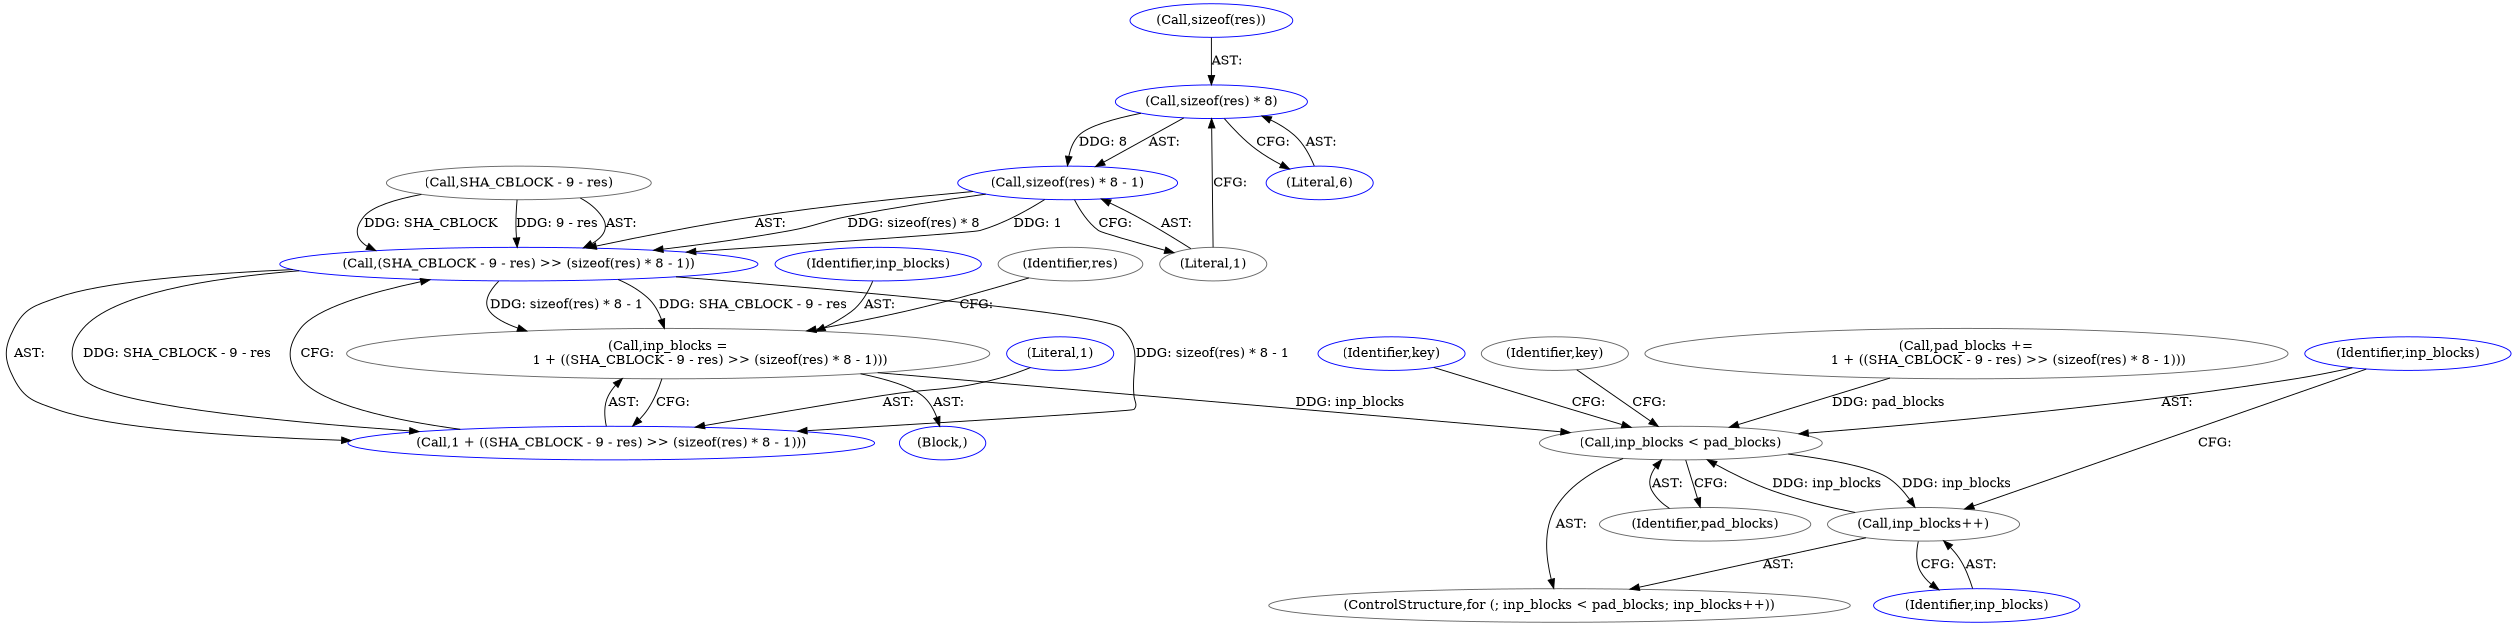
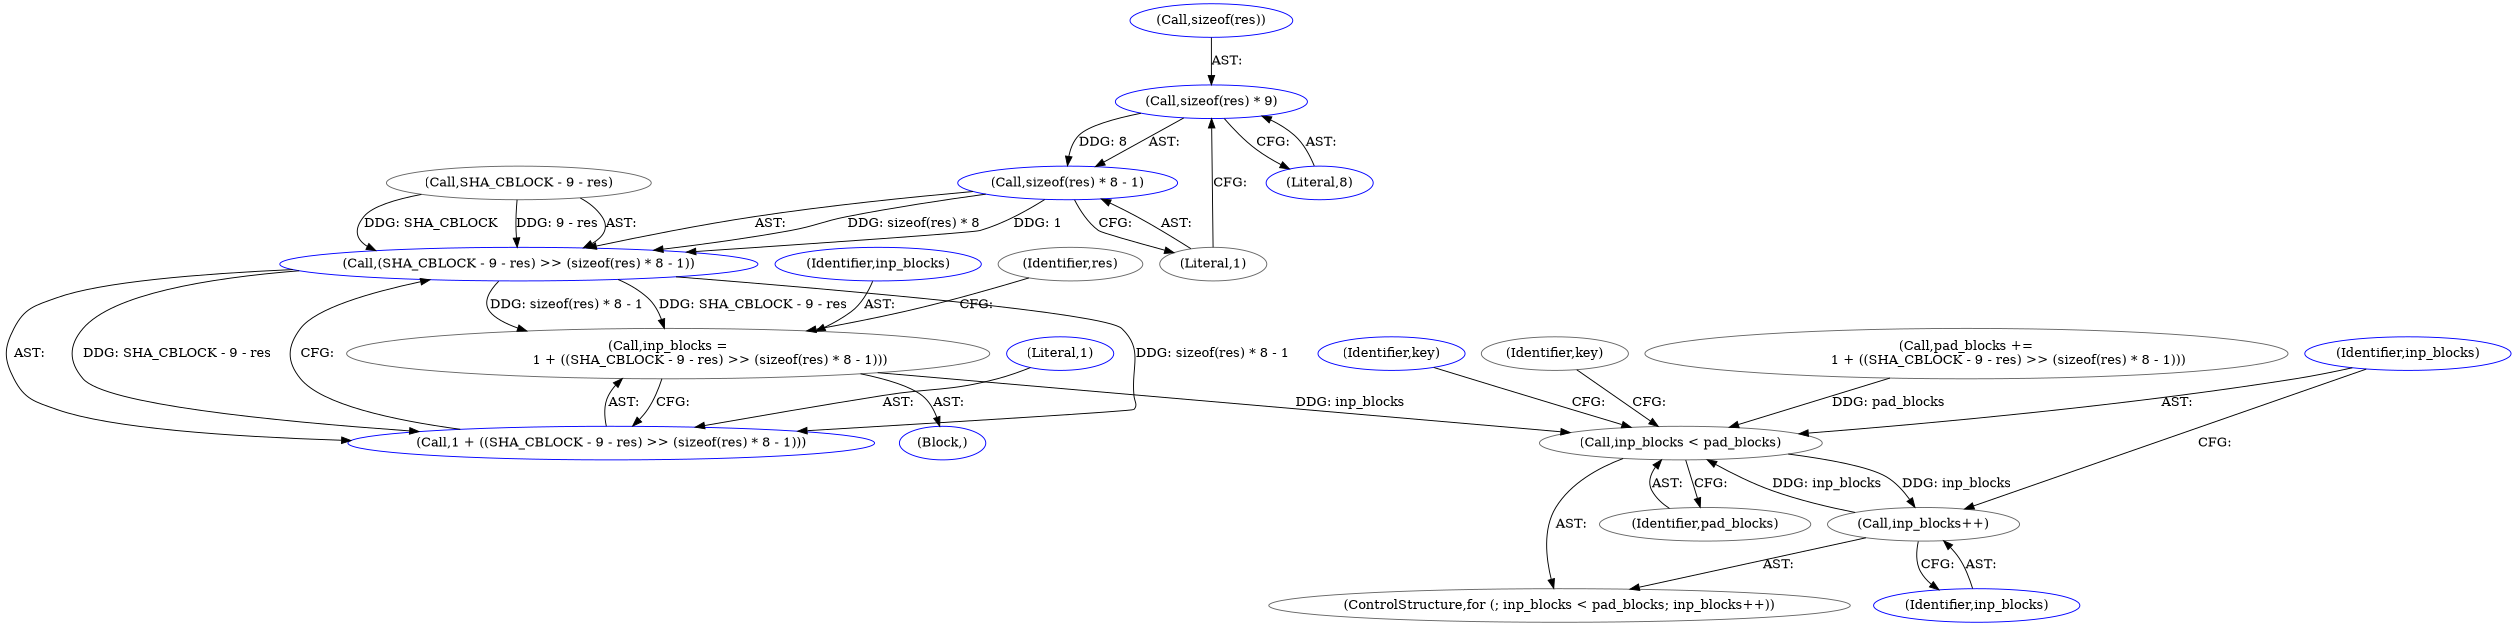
node "(Call,sizeof(res) * 8)": label "(Call,sizeof(res) * 8)" -> "(Call,sizeof(res) * 9)"
node "(Literal,6)": label "(Literal,6)" -> "(Literal,8)"
